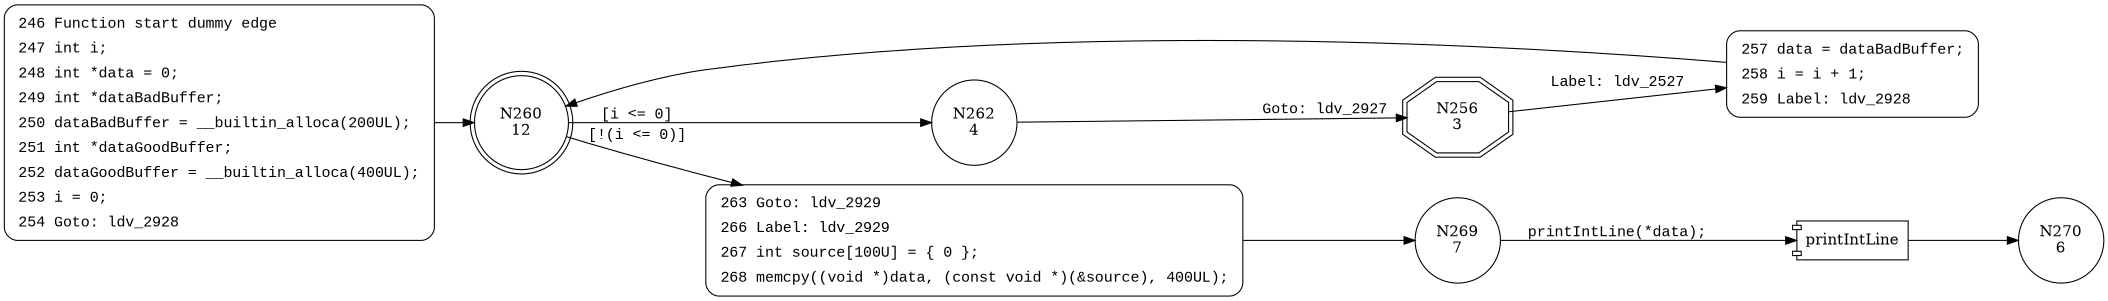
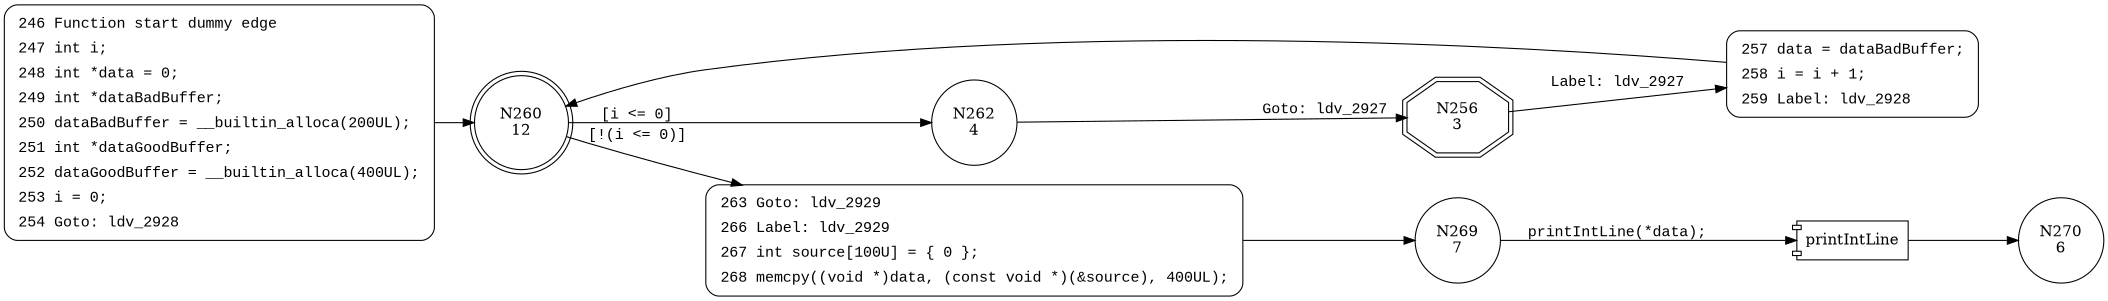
edge "N256 3" -> "257": label "Label: ldv_2527" -> "Label: ldv_2927"
